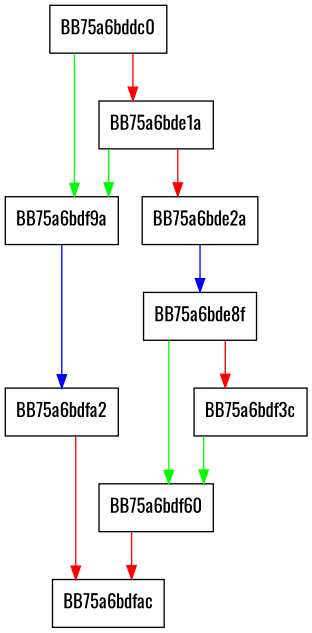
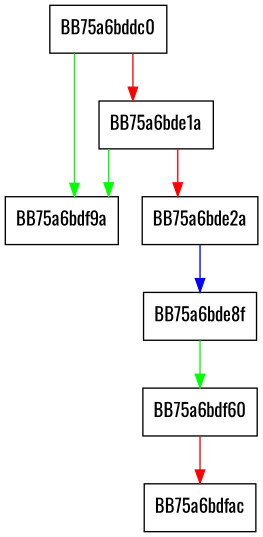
node "BB75a6bdfa2": removed
node "BB75a6bdf3c": removed
